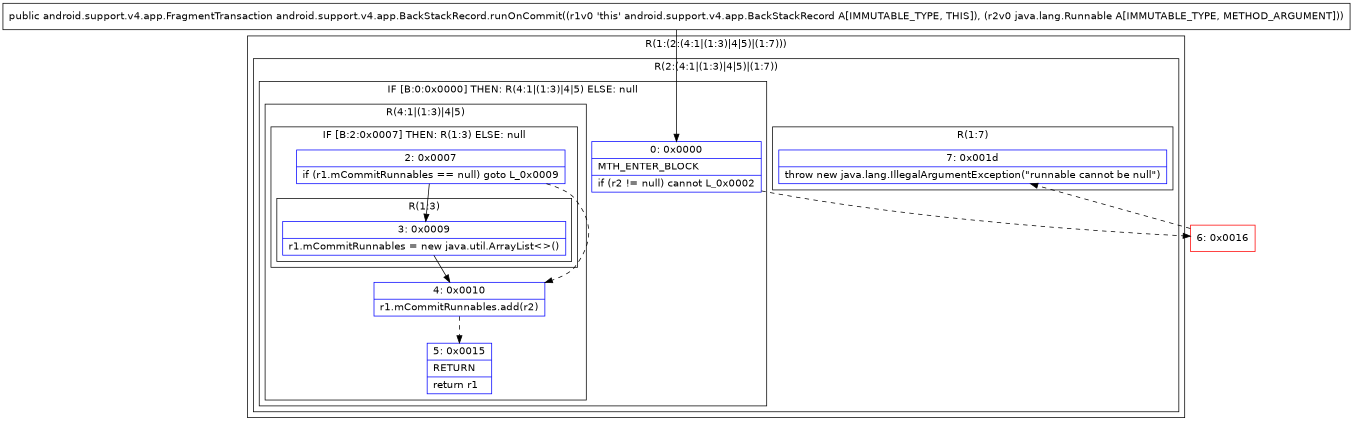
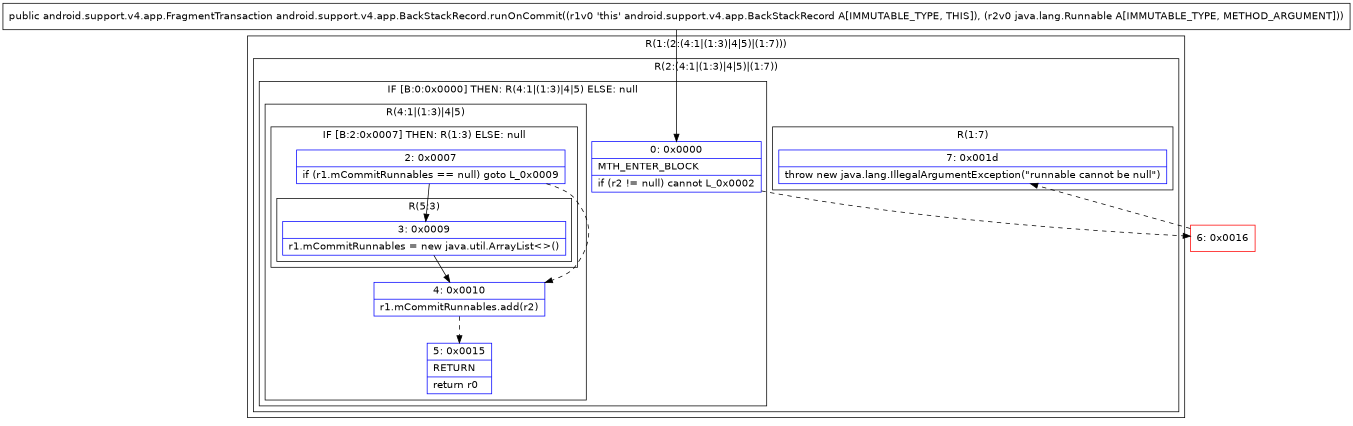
cluster "R(1:3)": label "R(1:3)" -> "R(5:3)"
node "5: 0x0015": text "return r1" -> "return r0"
